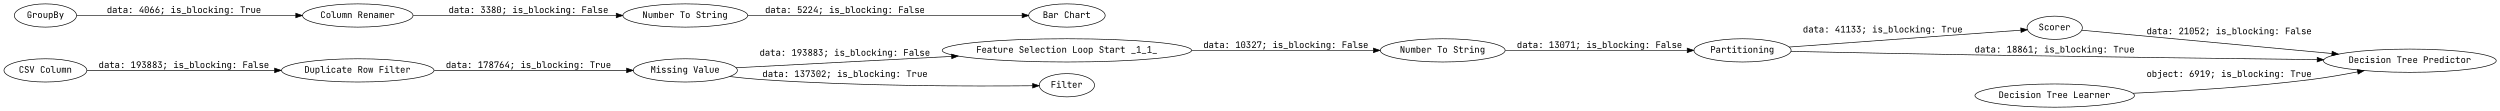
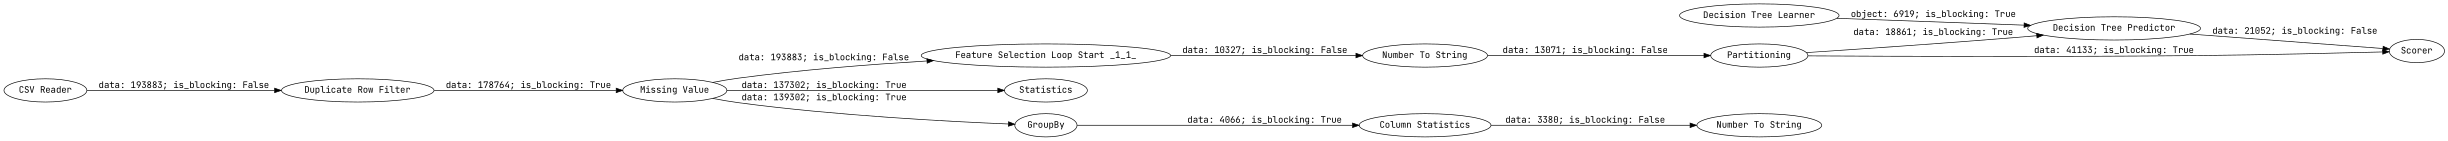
node "Column Renamer": label "Column Renamer" -> "Column Statistics"
node "Bar Chart": removed
edge "Scorer" -> "Decision Tree Predictor": reversed
node "CSV Column": label "CSV Column" -> "CSV Reader"
node "Filter": label "Filter" -> "Statistics"
edge "Missing Value" -> "GroupBy": added, label "data: 139302; is_blocking: True"
